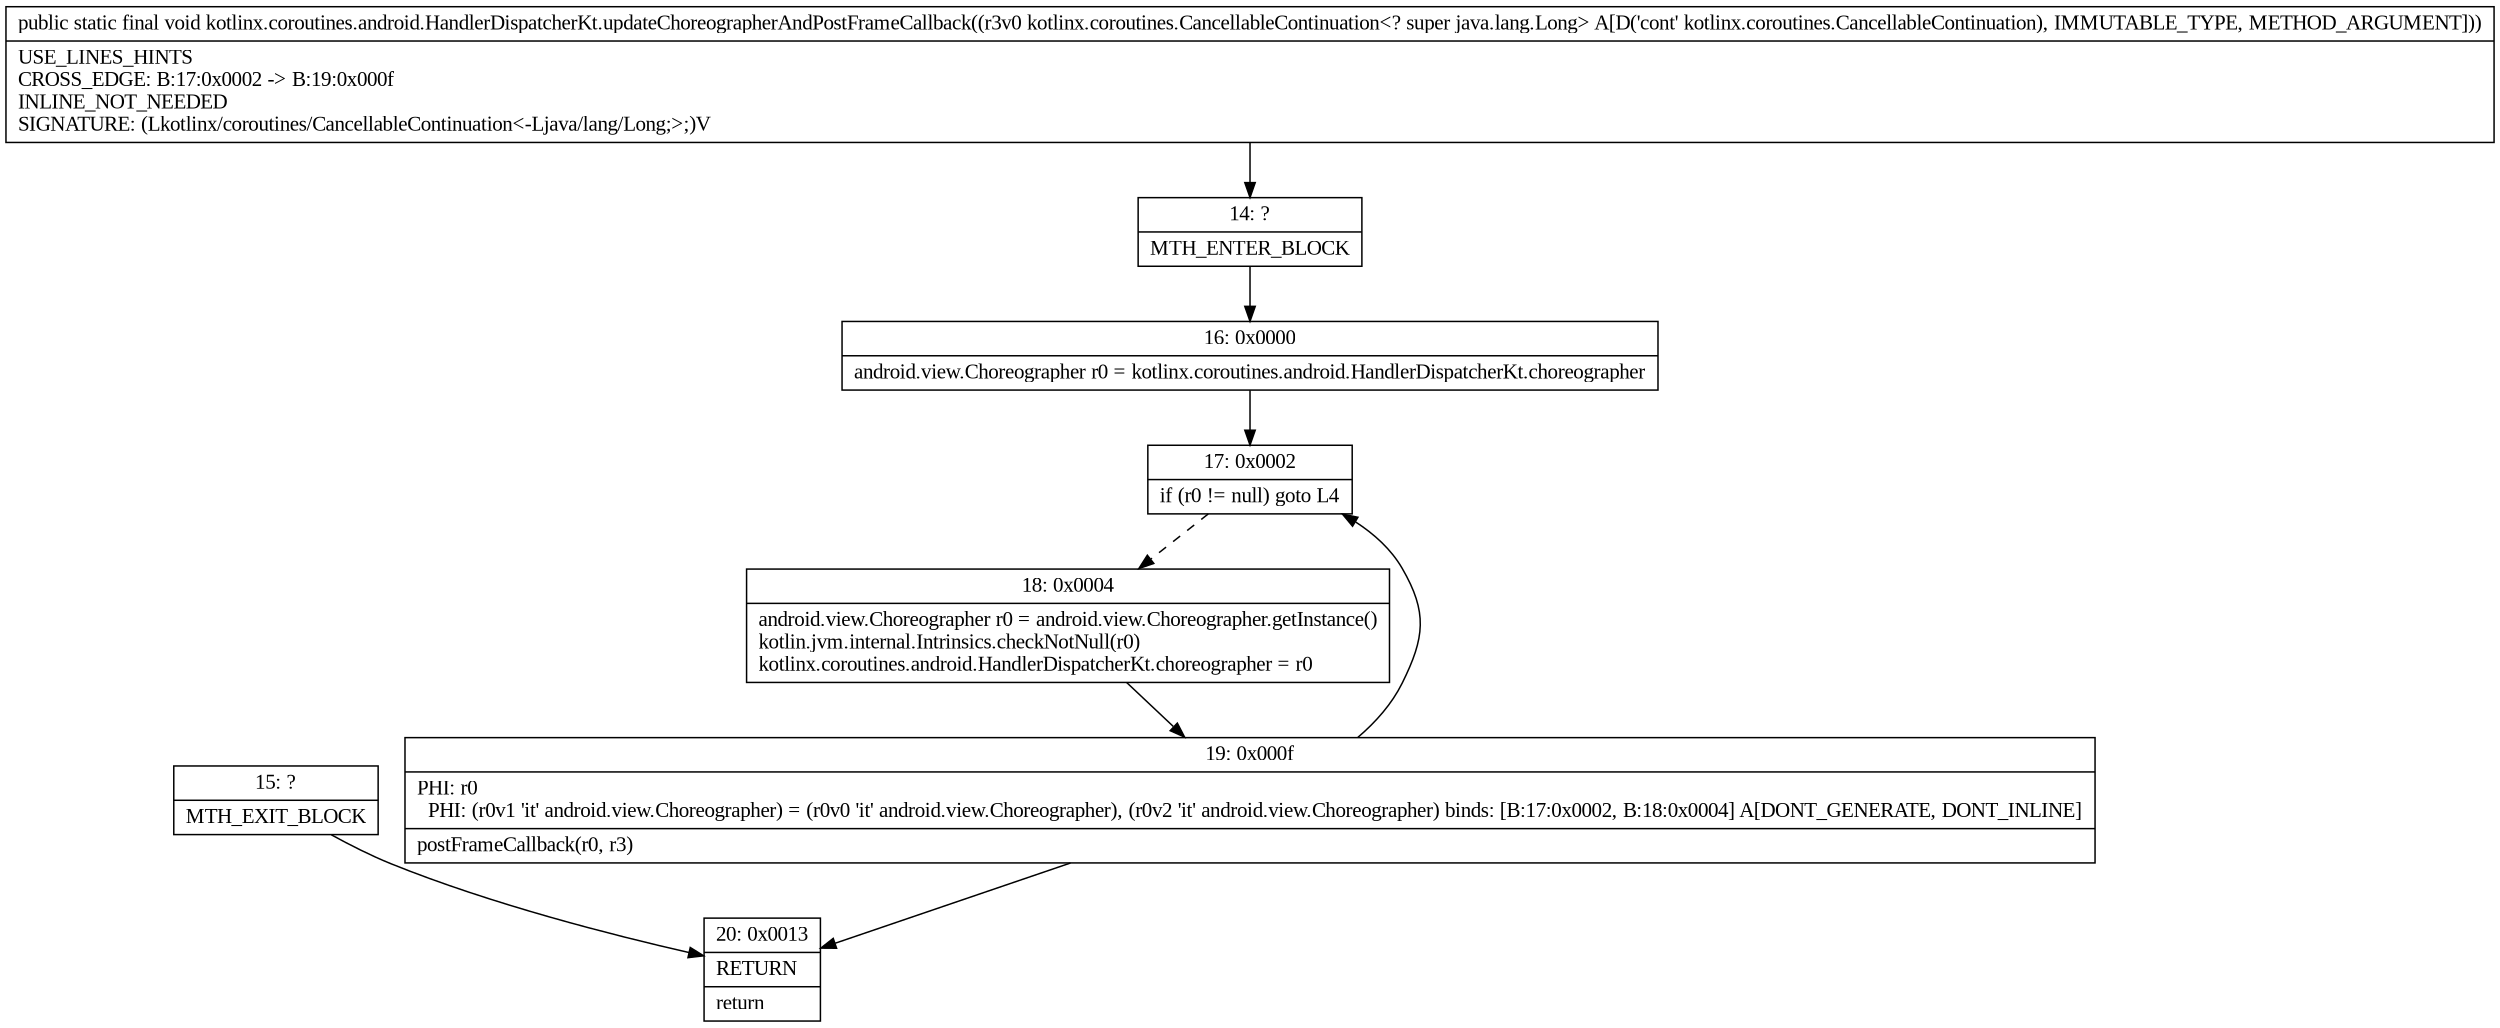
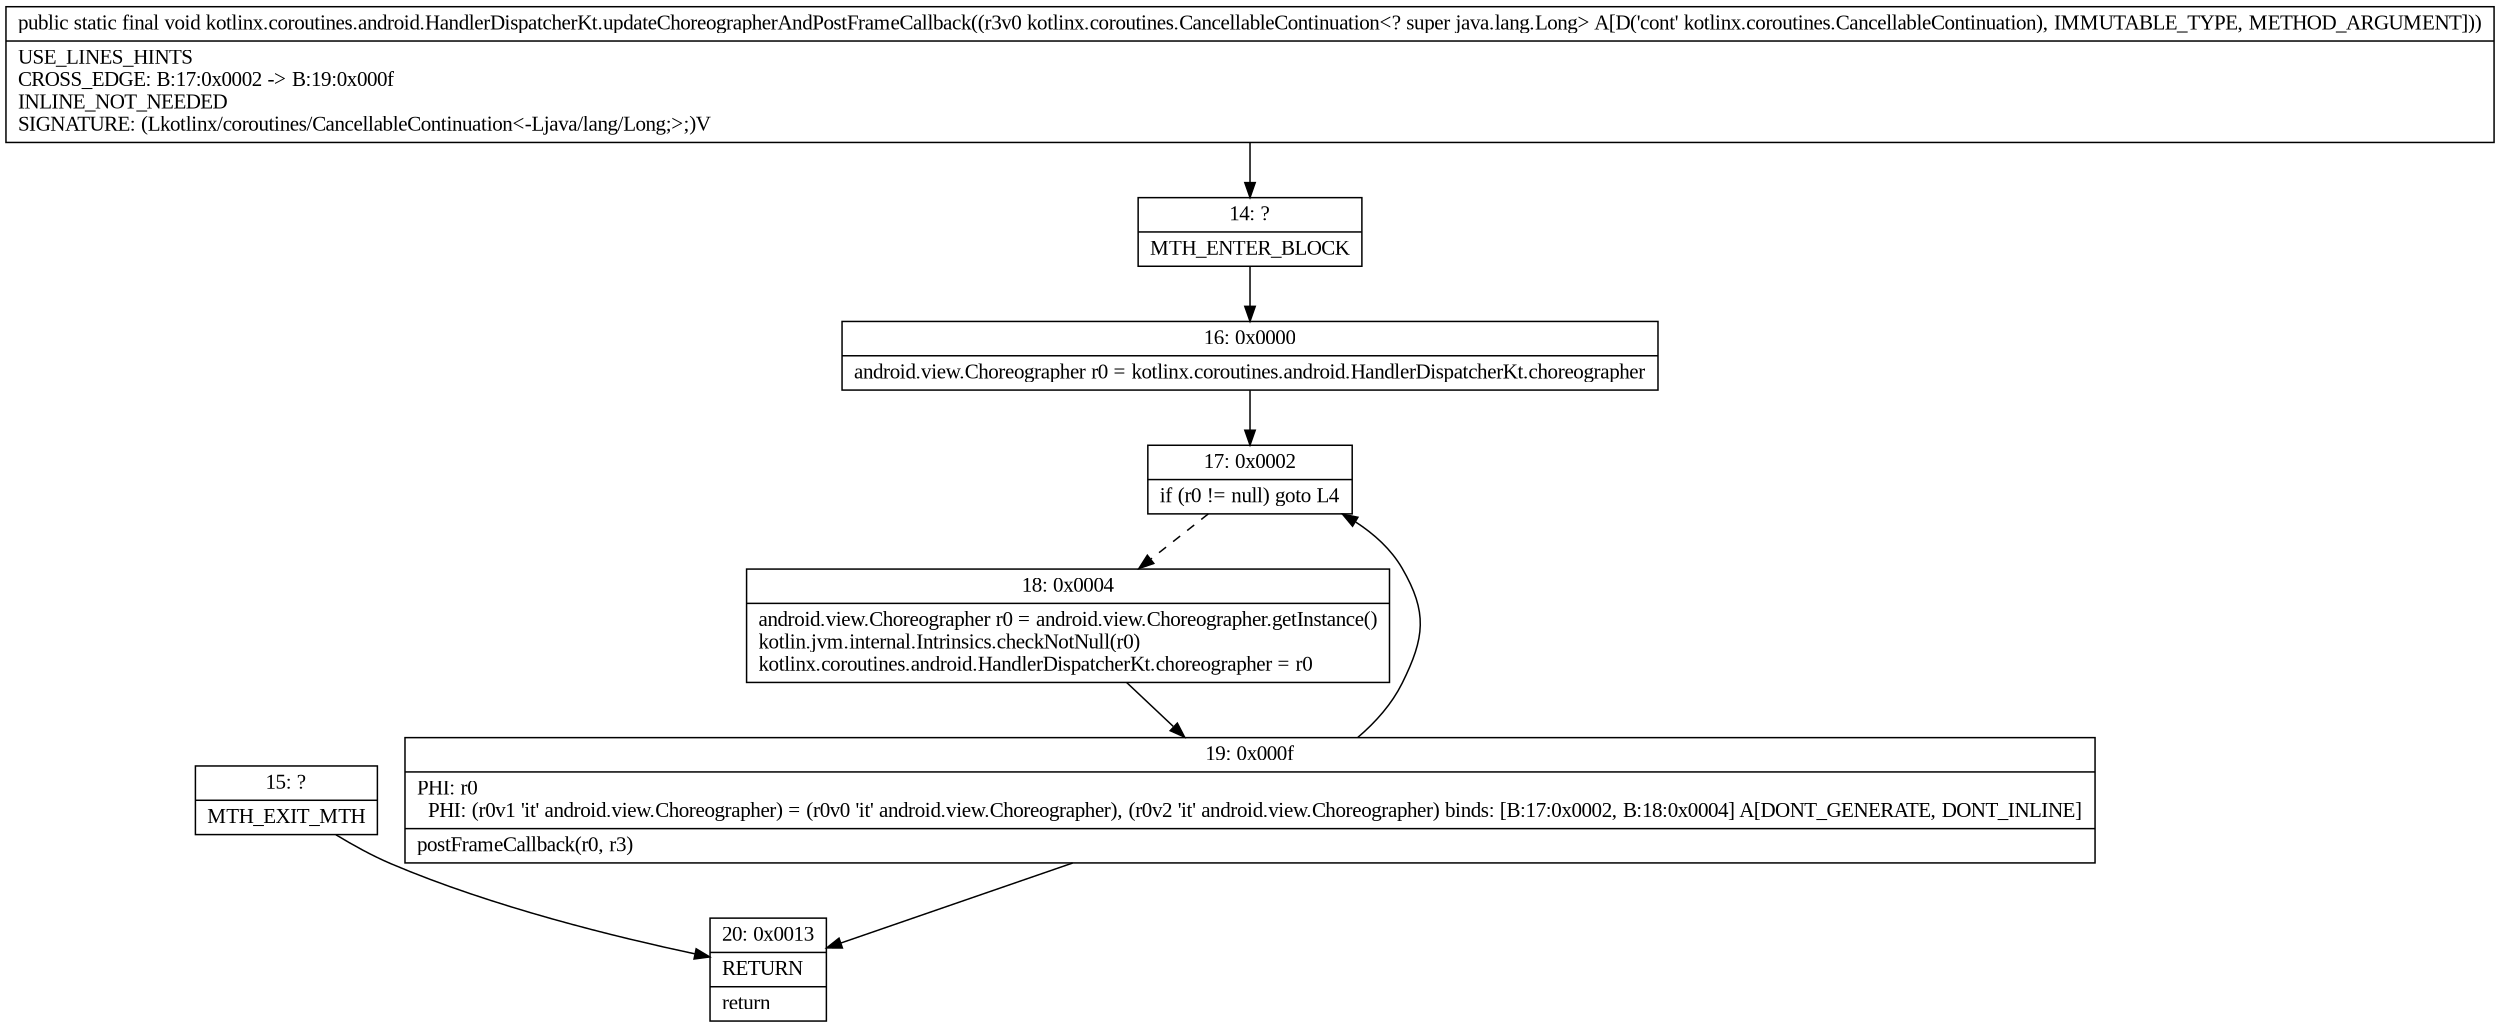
node "15: ?": text "MTH_EXIT_BLOCK" -> "MTH_EXIT_MTH"
